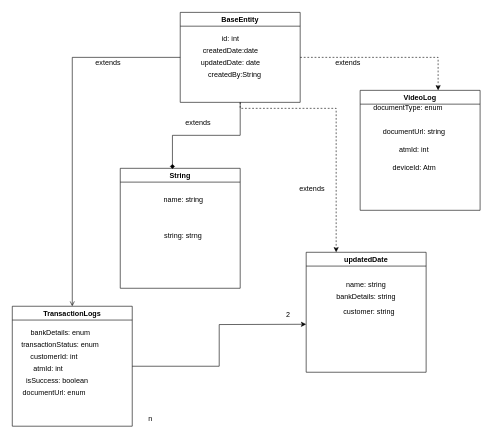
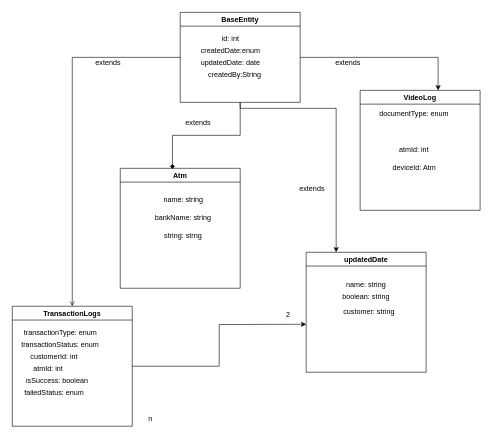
node "createdDate:date": label "createdDate:date" -> "createdDate:enum"
edge "BaseEntity" -> "VideoLog": style dashed -> solid
node "documentType: enum": moved (408, 108) -> (414, 114)
edge "BaseEntity" -> "updatedDate": style dashed -> solid
node "documentUrl: string": removed
node "String": label "String" -> "Atm"
node "bankName: string": added
node "bankDetails: string": label "bankDetails: string" -> "boolean: string"
node "bankDetails: enum": label "bankDetails: enum" -> "transactionType: enum"
node "documentUrl: enum": label "documentUrl: enum" -> "failedStatus: enum"
